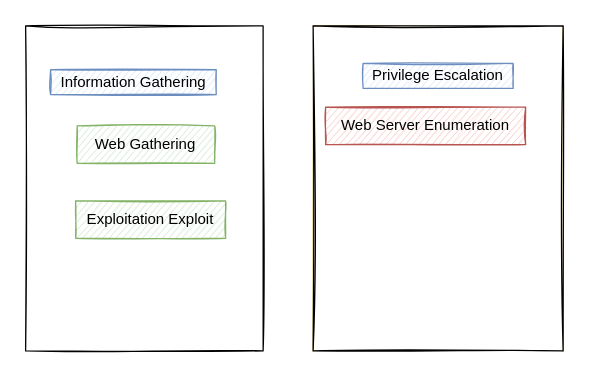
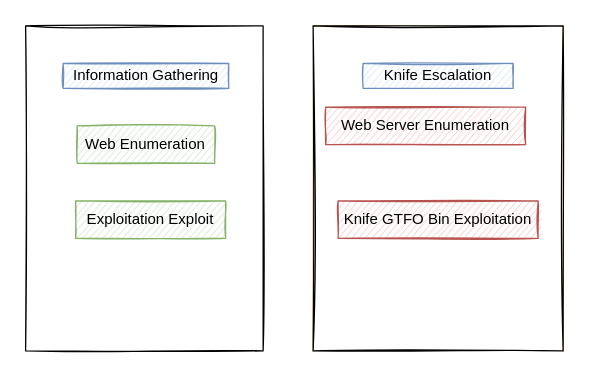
node "Privilege Escalation": label "Privilege Escalation" -> "Knife Escalation"
node "Information Gathering": moved (133, 82) -> (146, 76)
node "Web Gathering": label "Web Gathering" -> "Web Enumeration"
node "Knife GTFO Bin Exploitation": added
